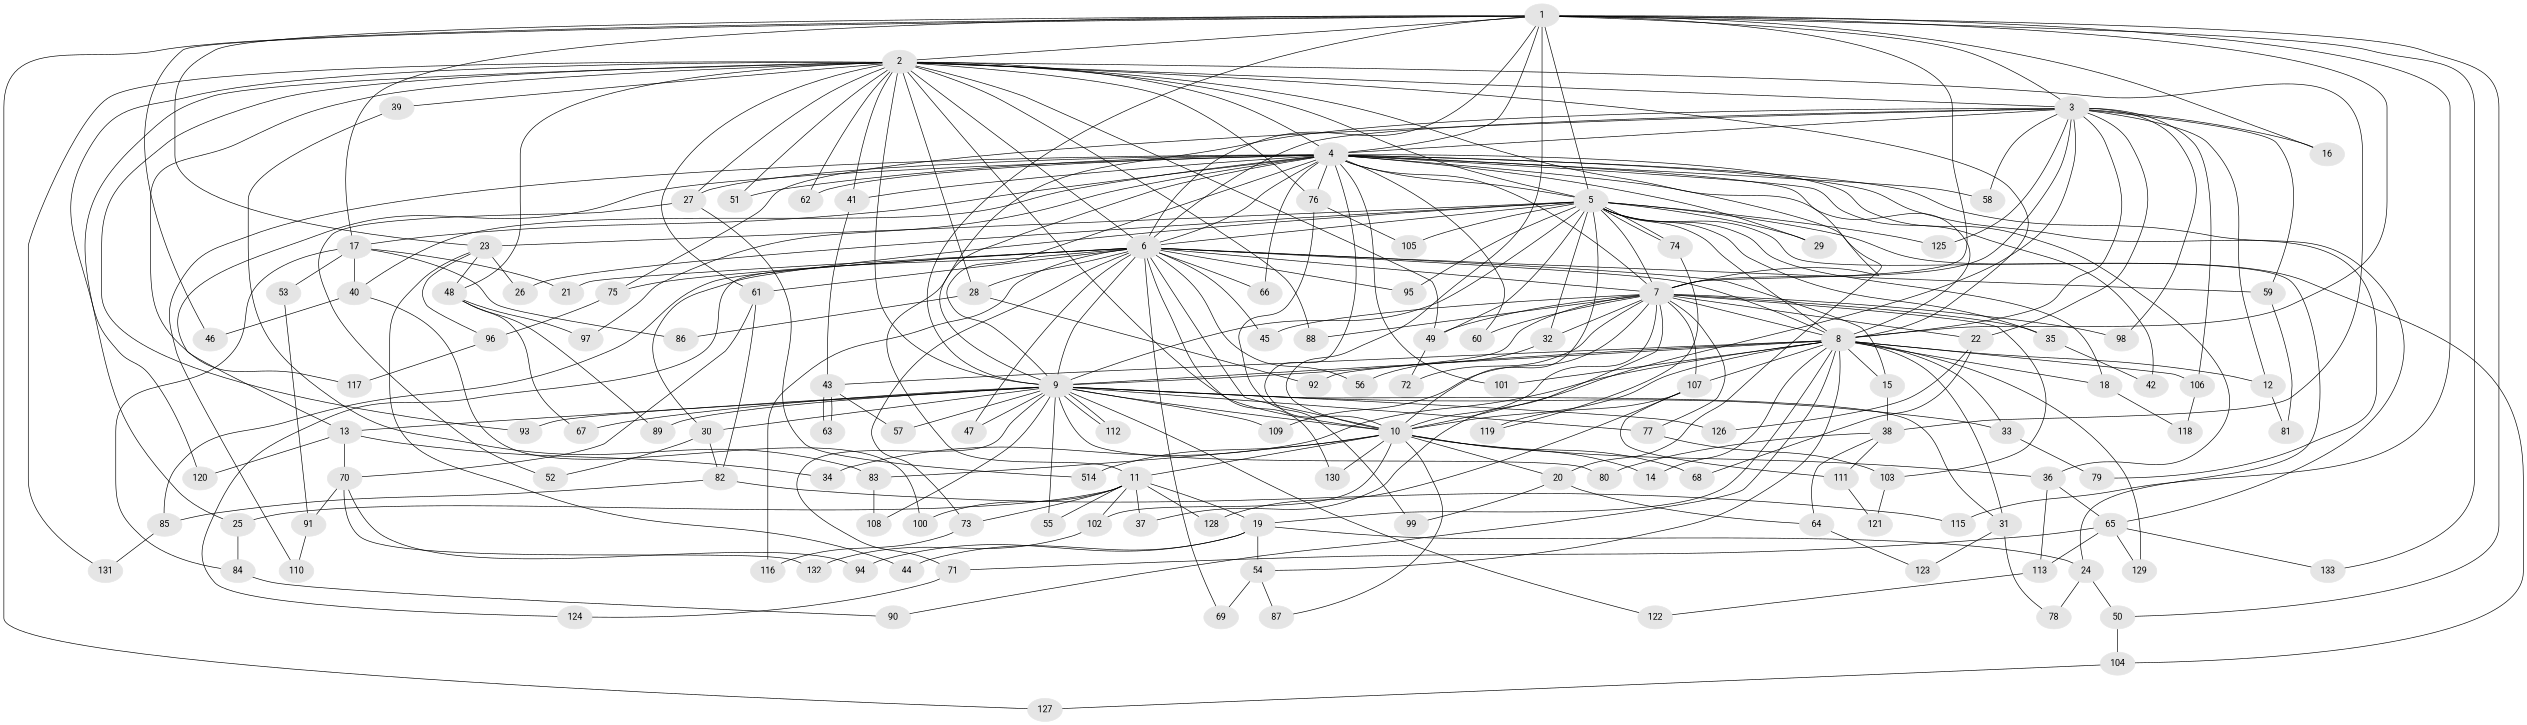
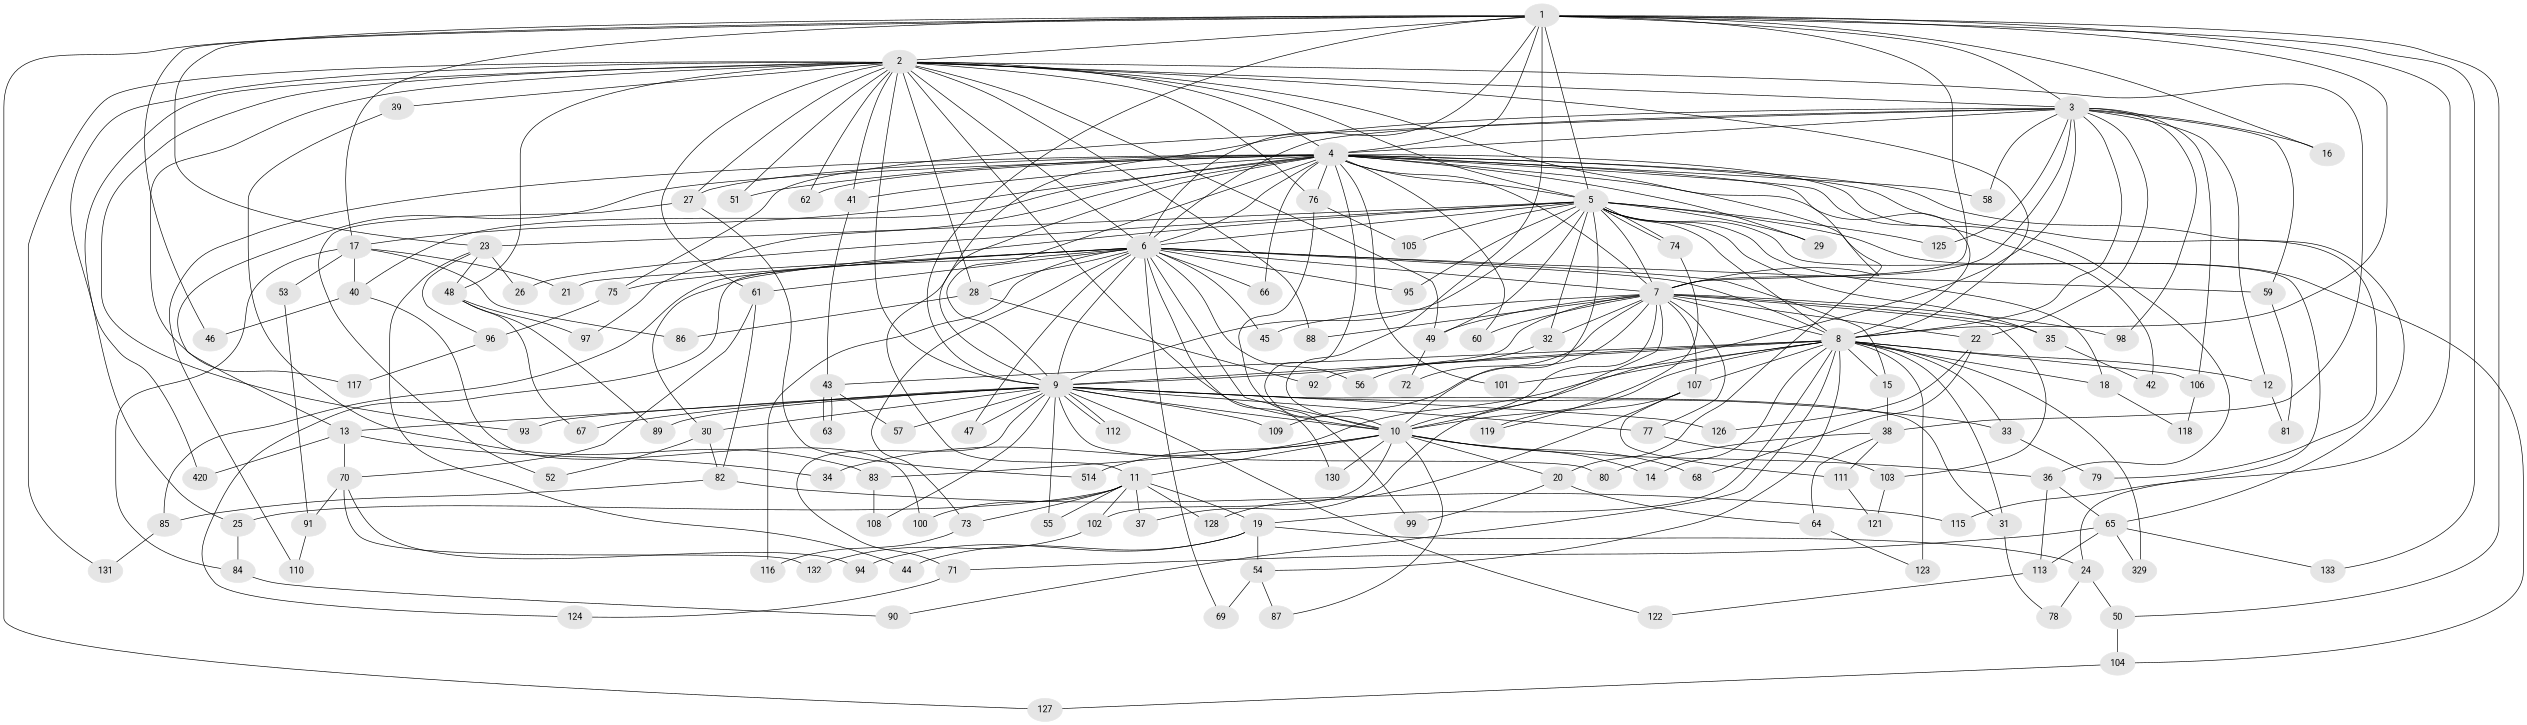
node "120": label "120" -> "420"
edge "31" -- "123": now "8" -- "123"
node "129": label "129" -> "329"
